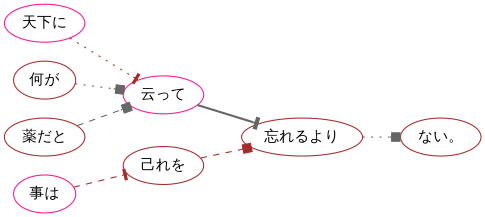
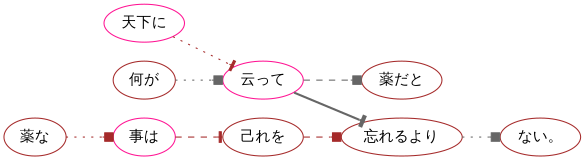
edge "薬だと" -> "云って": reversed
node "薬な": added
